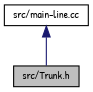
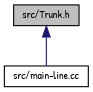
edge "src/Trunk.h" -> "src/main-line.cc": reversed
